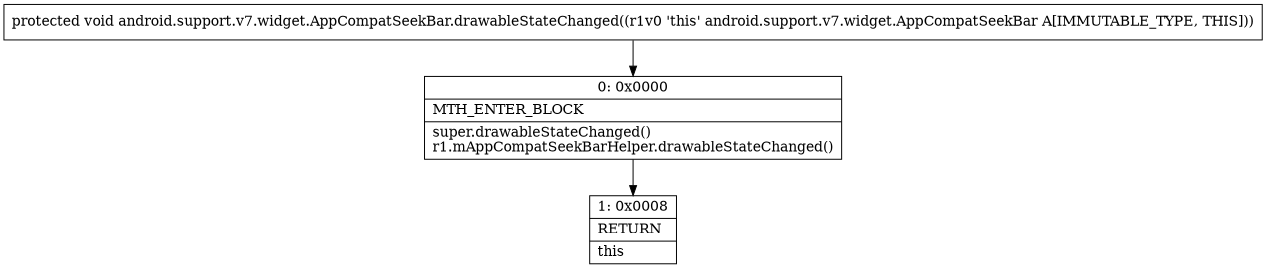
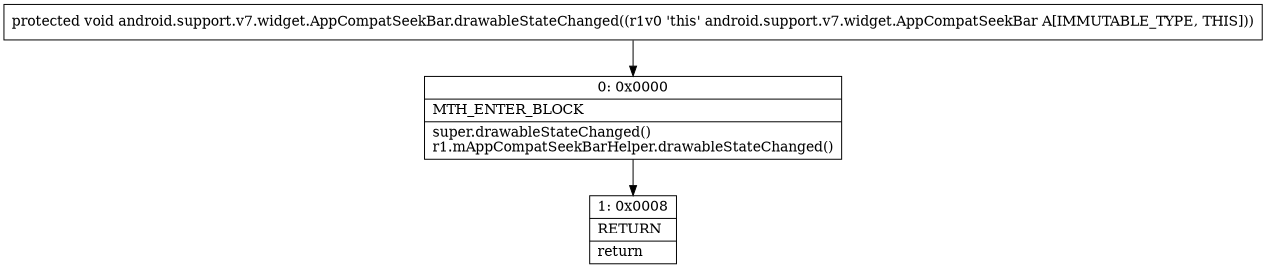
node "1: 0x0008": text "this" -> "return"
